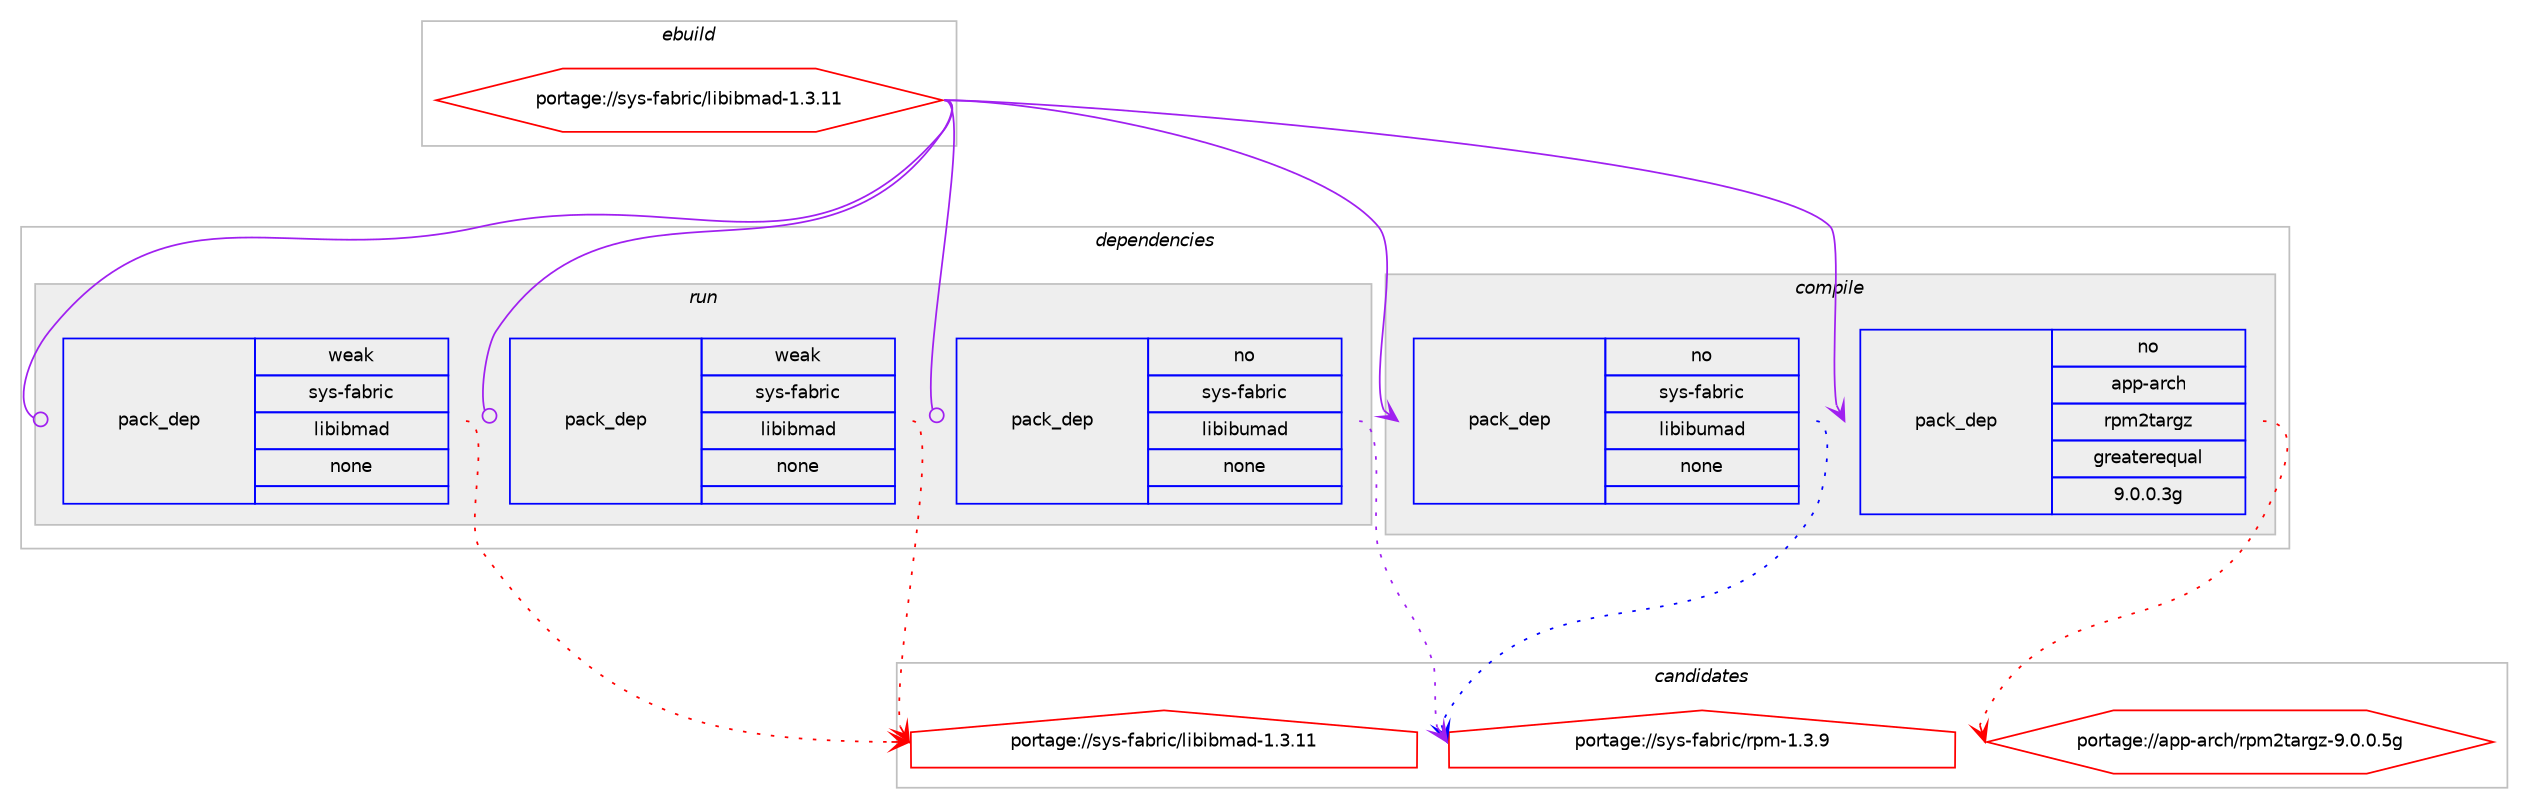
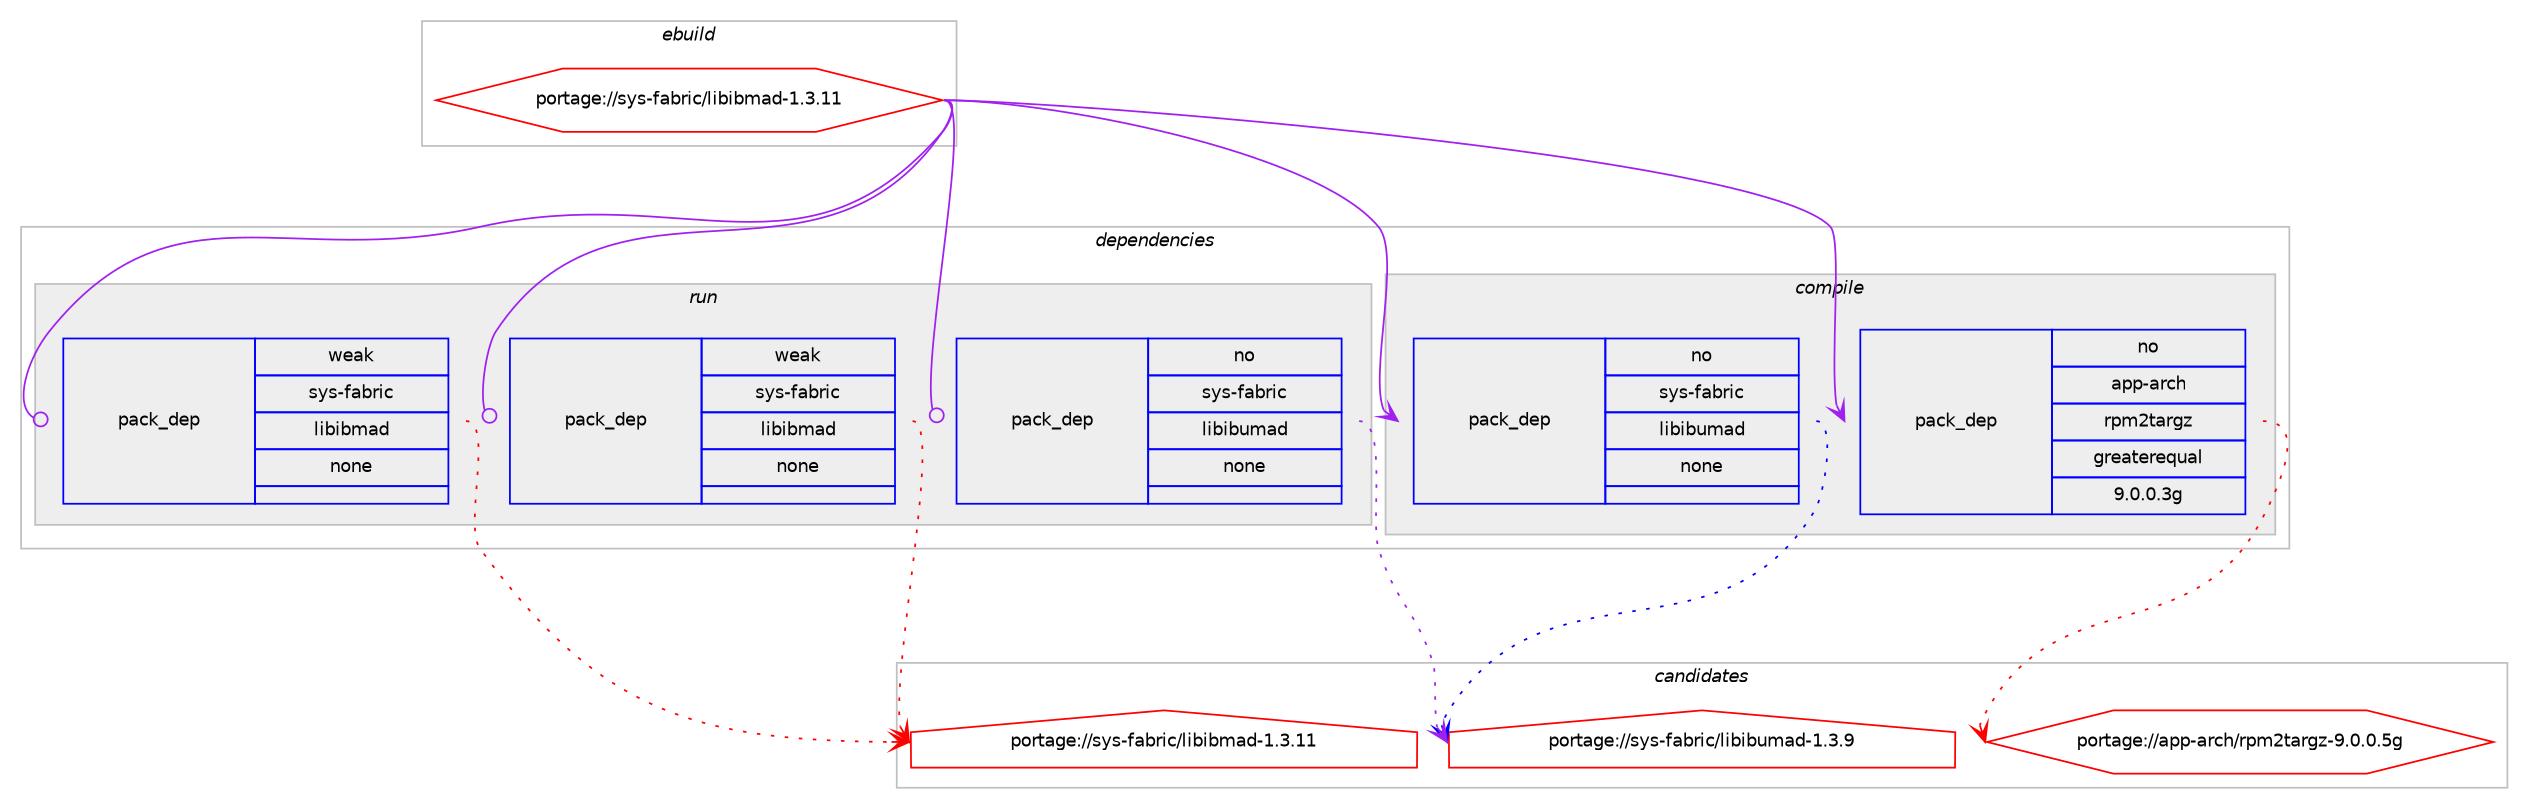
node "portage://sys-fabric/rpm-1.3.9": label "portage://sys-fabric/rpm-1.3.9" -> "portage://sys-fabric/libibumad-1.3.9"
